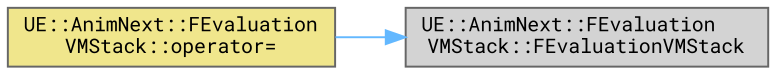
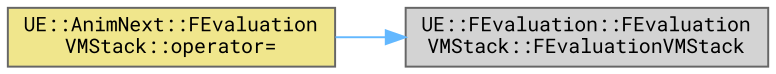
node "UE::AnimNext::FEvaluation VMStack::FEvaluationVMStack": label "UE::AnimNext::FEvaluation VMStack::FEvaluationVMStack" -> "UE::FEvaluation::FEvaluation VMStack::FEvaluationVMStack"
